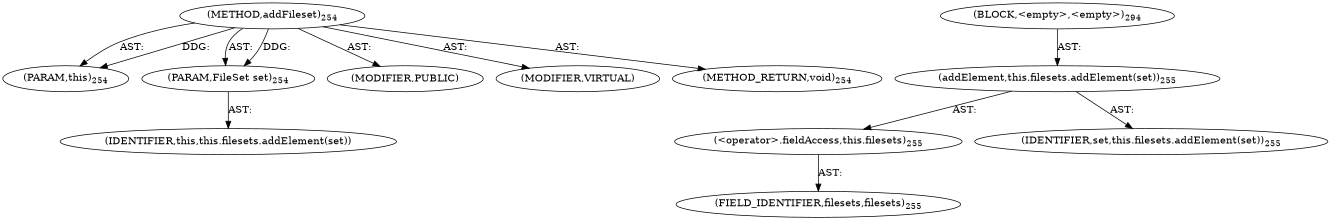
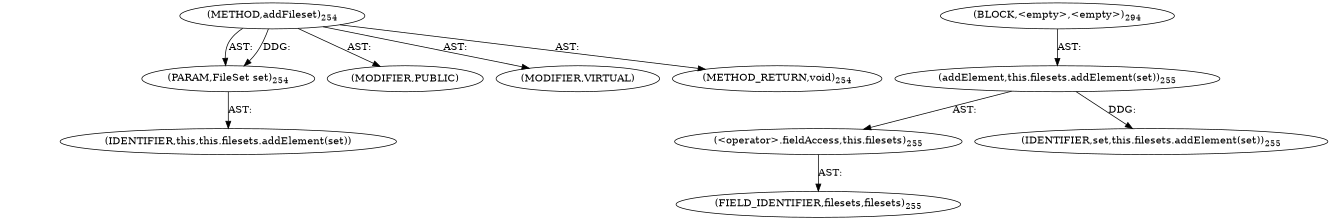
node "(PARAM,this)": removed
edge "(addElement,this.filesets.addElement(set))" -> "(IDENTIFIER,set,this.filesets.addElement(set))": label "AST: " -> "DDG: "
